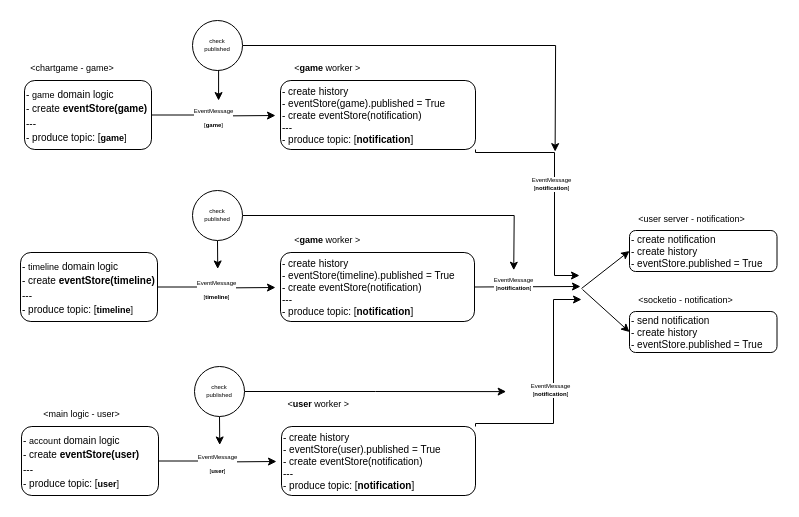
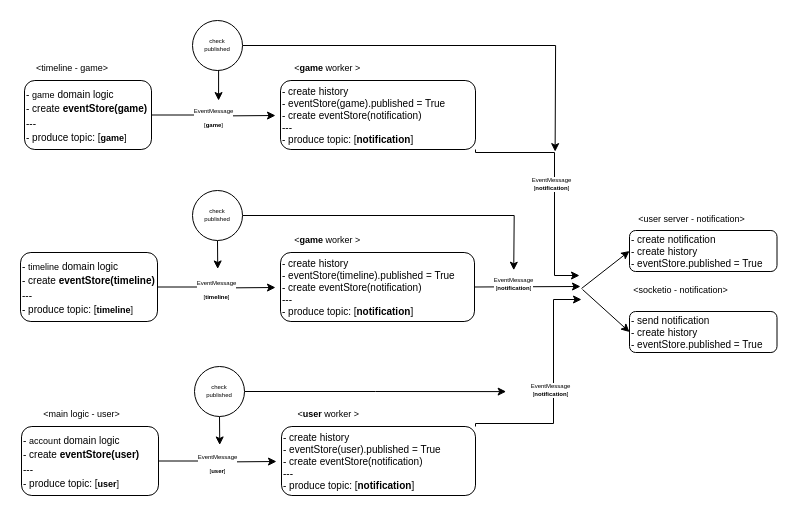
node "<chartgame - game>": label "<chartgame - game>" -> "<timeline - game>"
node "<socketio - notification>": moved (686, 300) -> (681, 290)
node "<user worker >": moved (318, 404) -> (328, 414)
